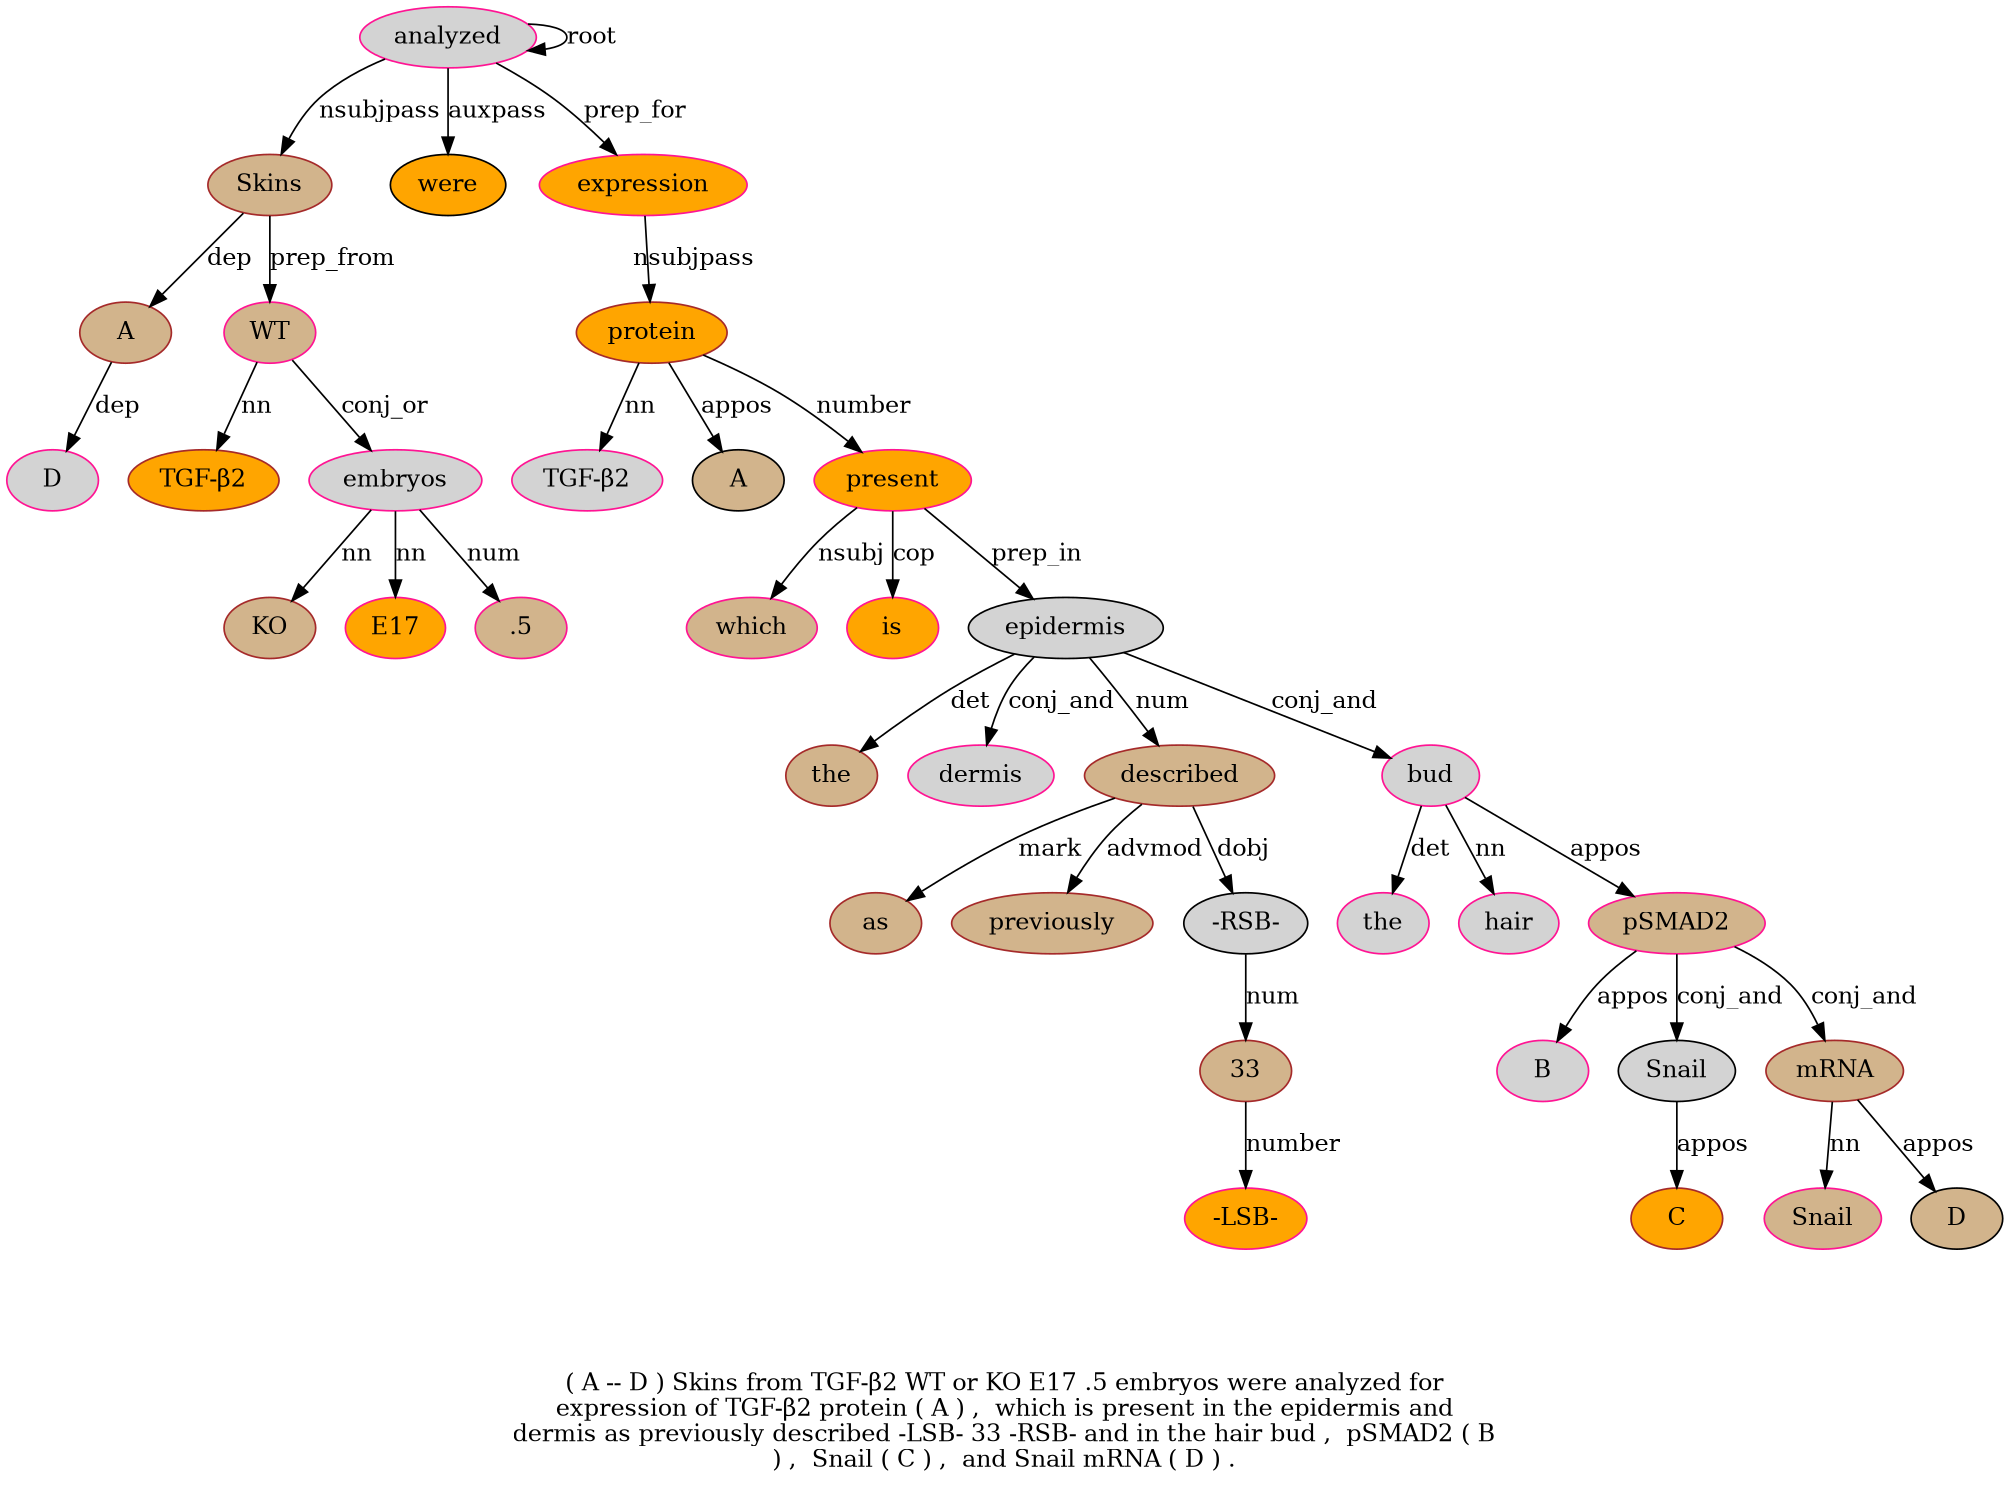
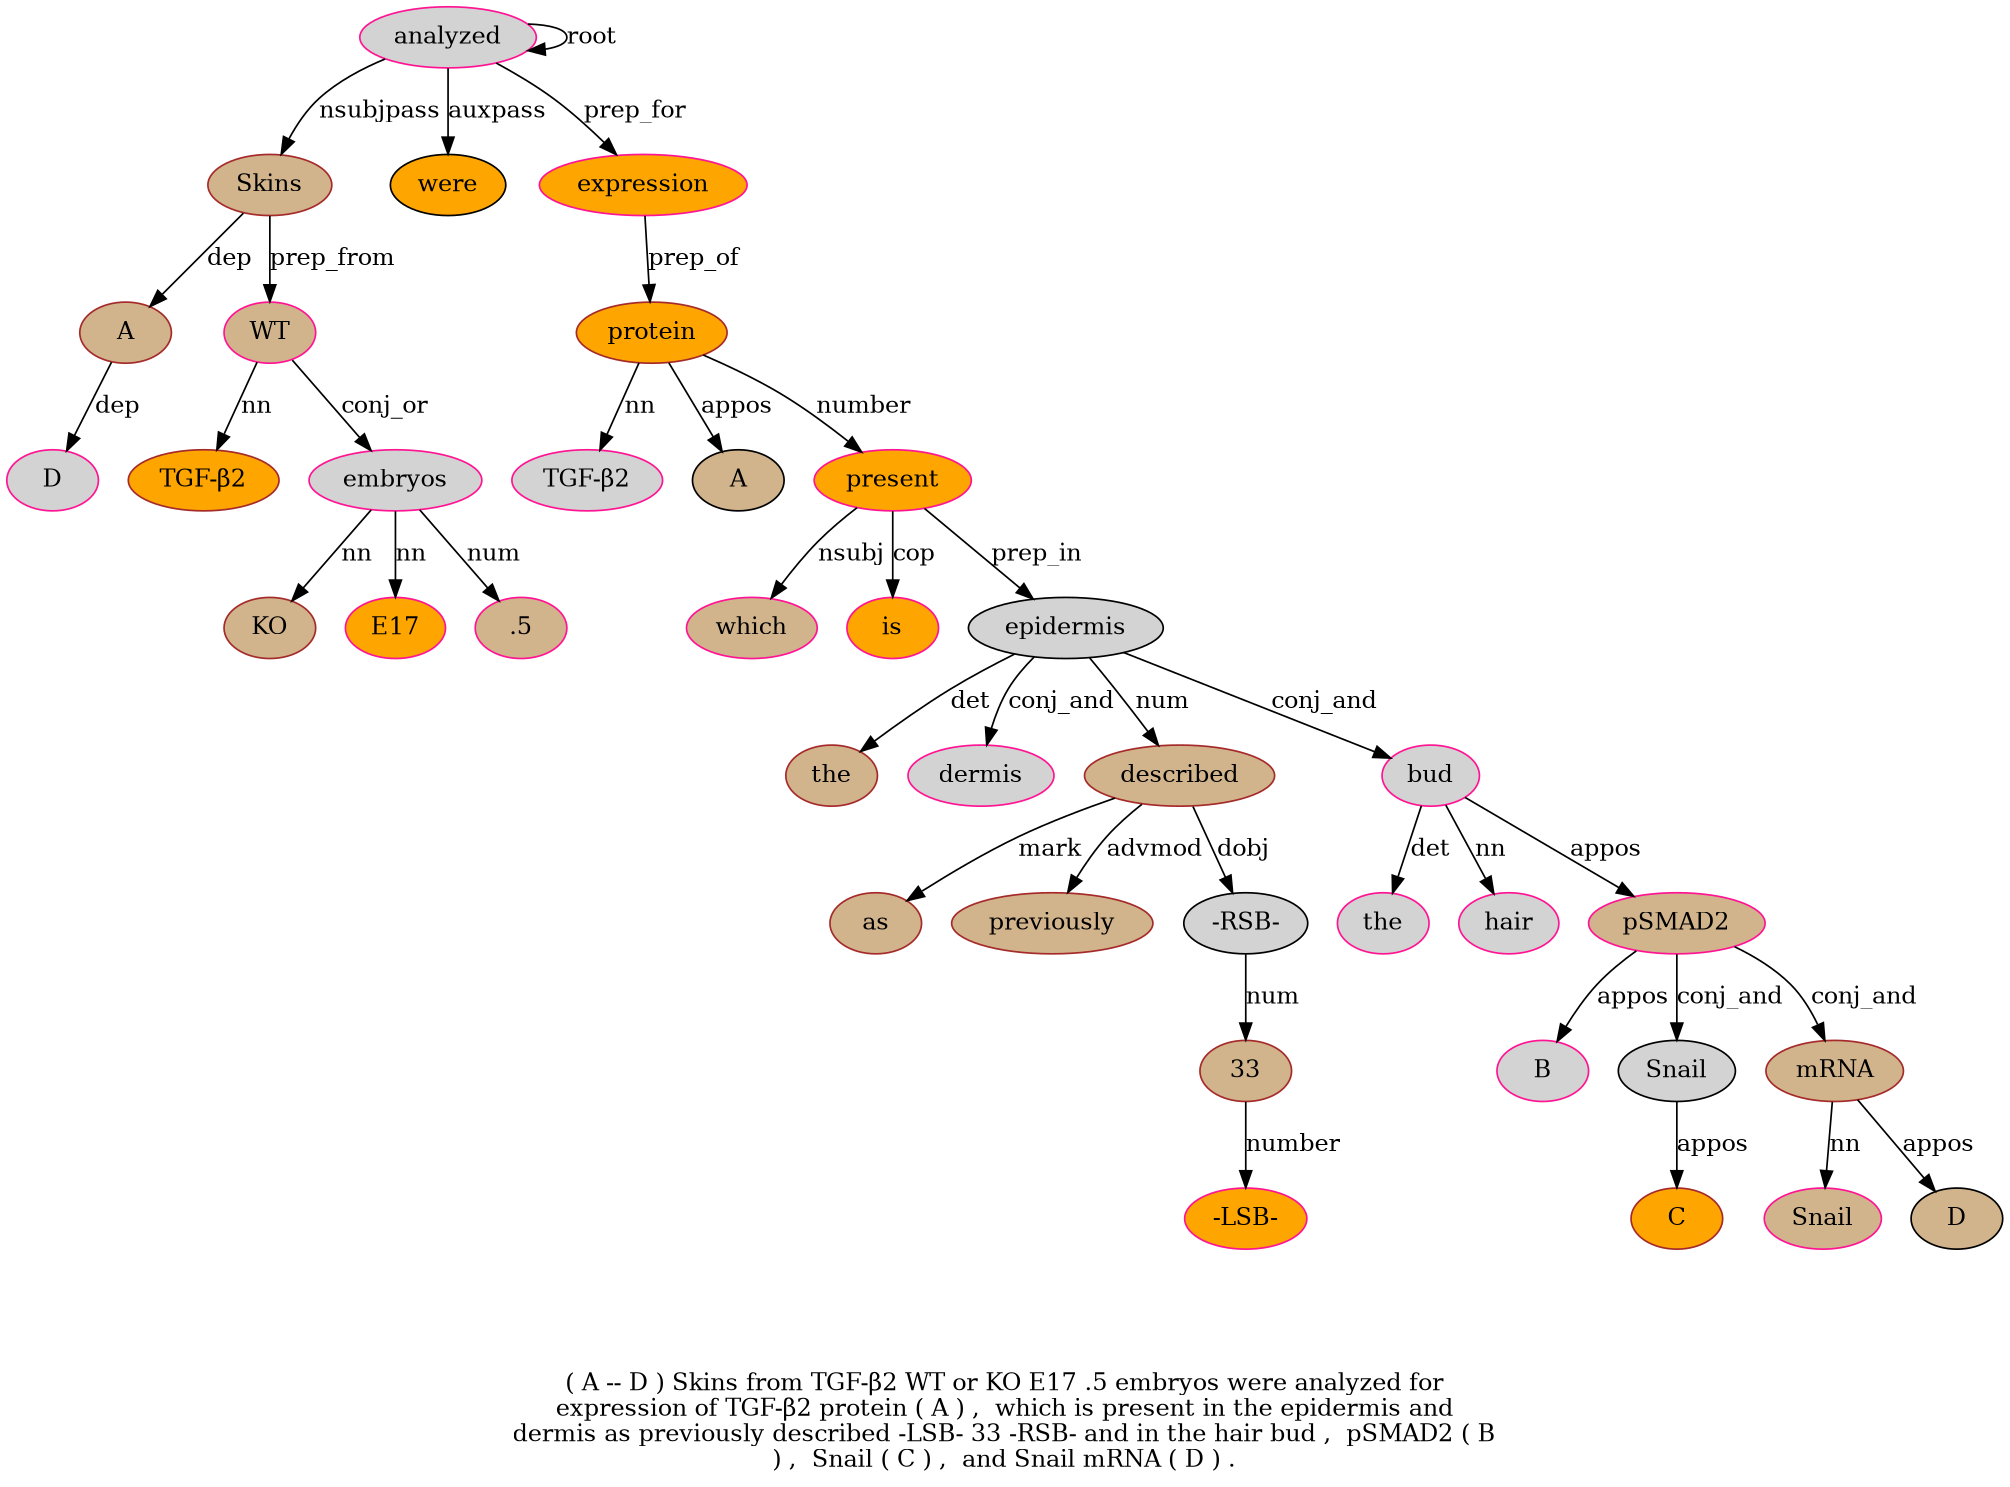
edge "expression" -> "protein": label "nsubjpass" -> "prep_of"
